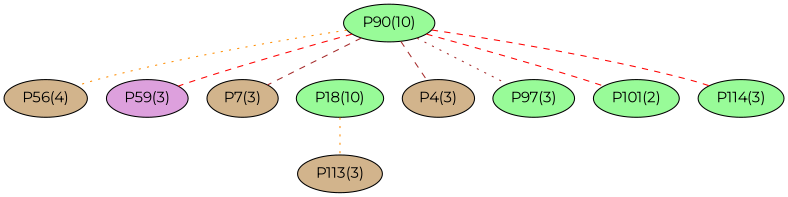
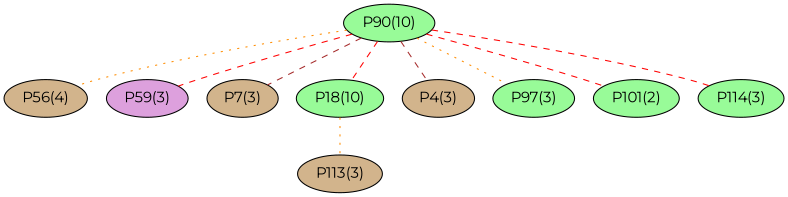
edge "P90(10)" -- "P18(10)": added
edge "P90(10)" -- "P97(3)": color brown -> darkorange
